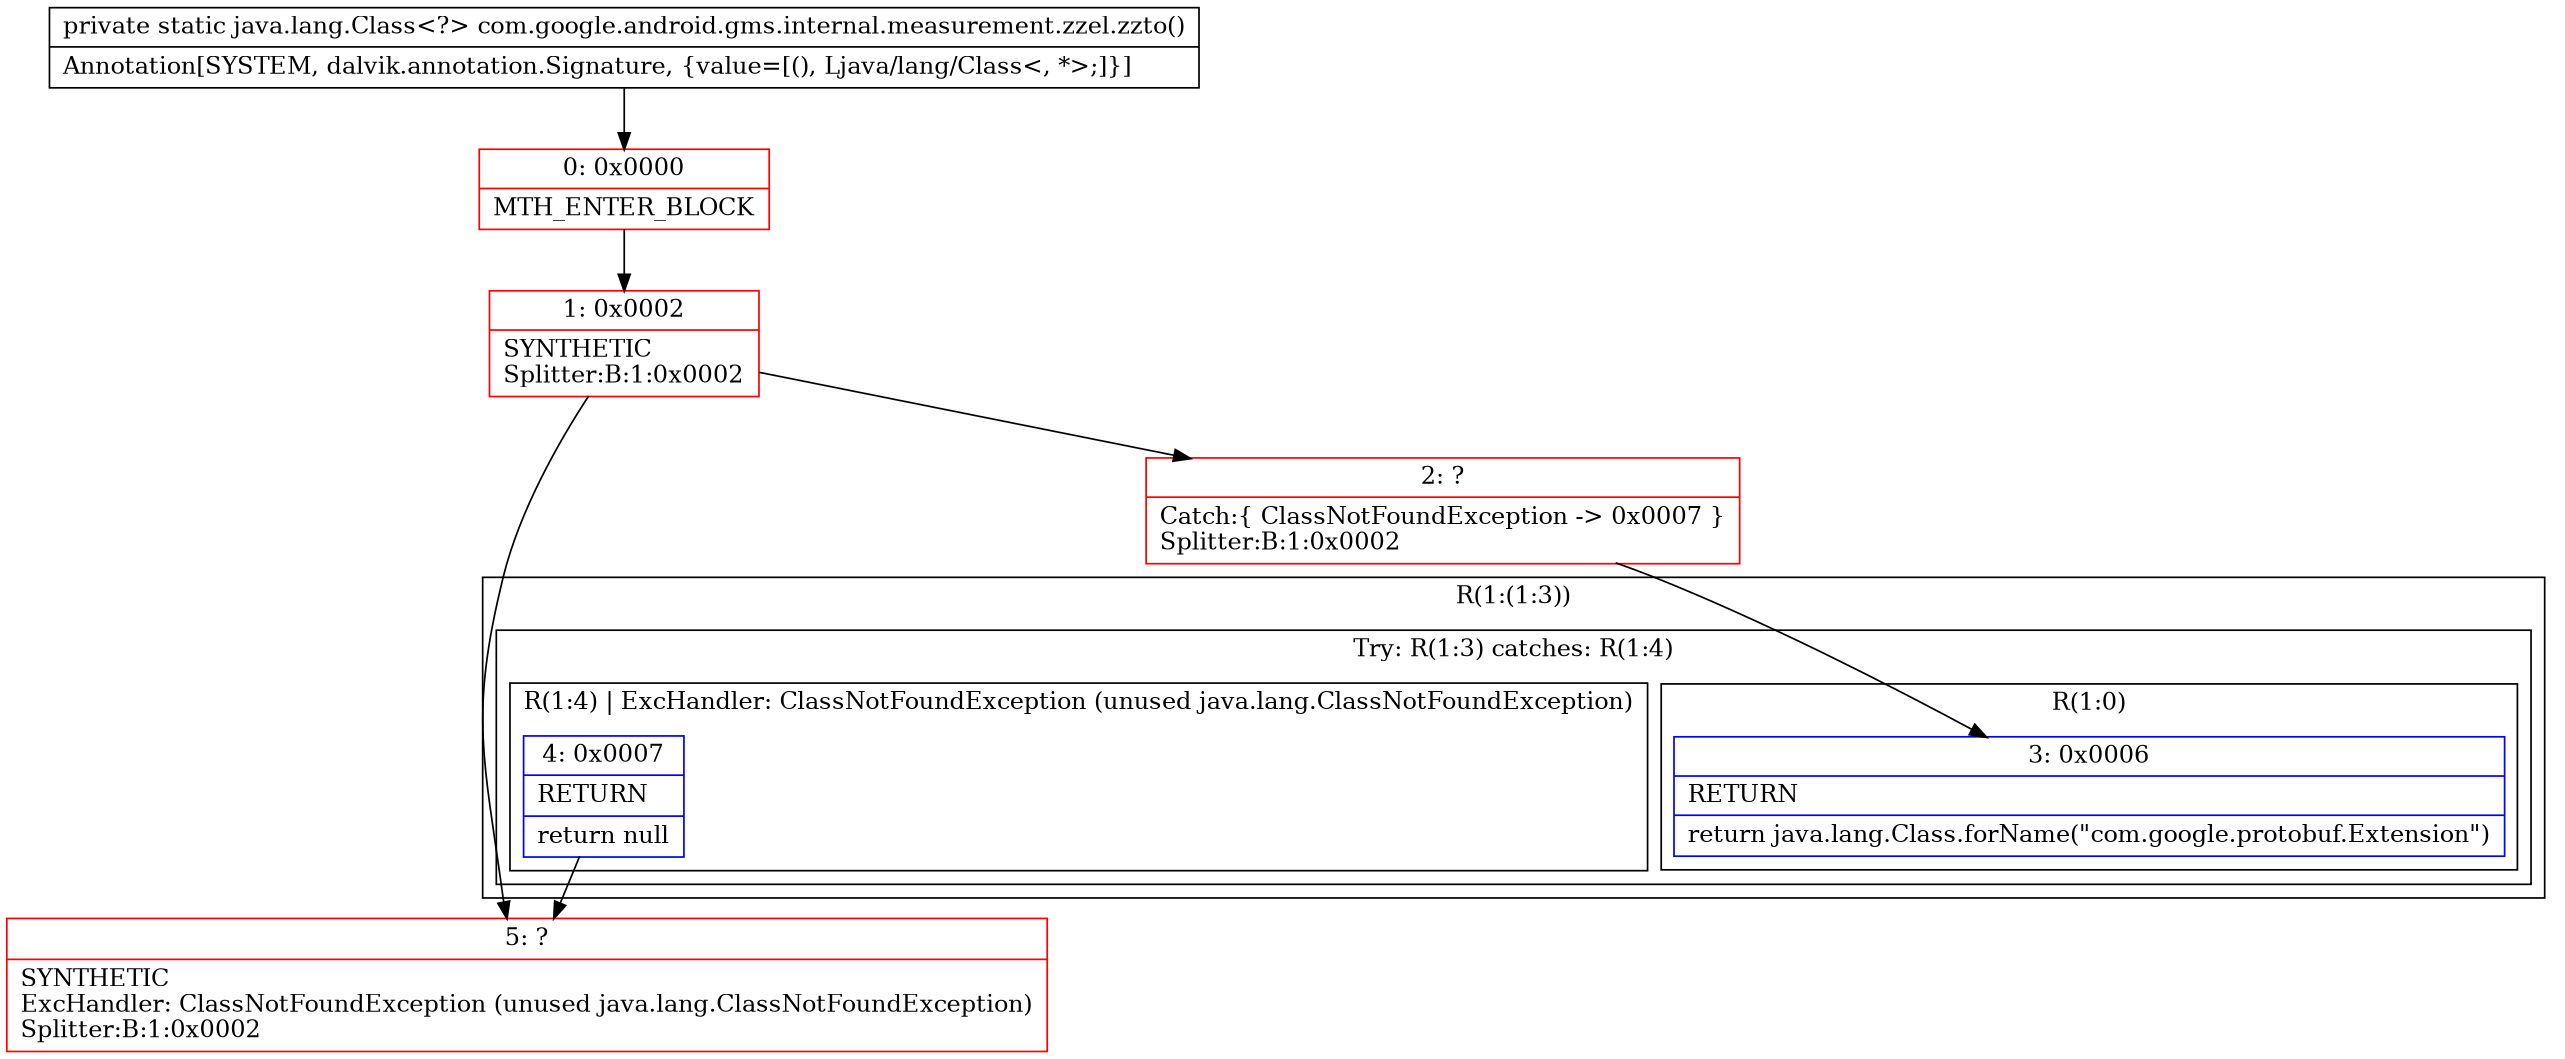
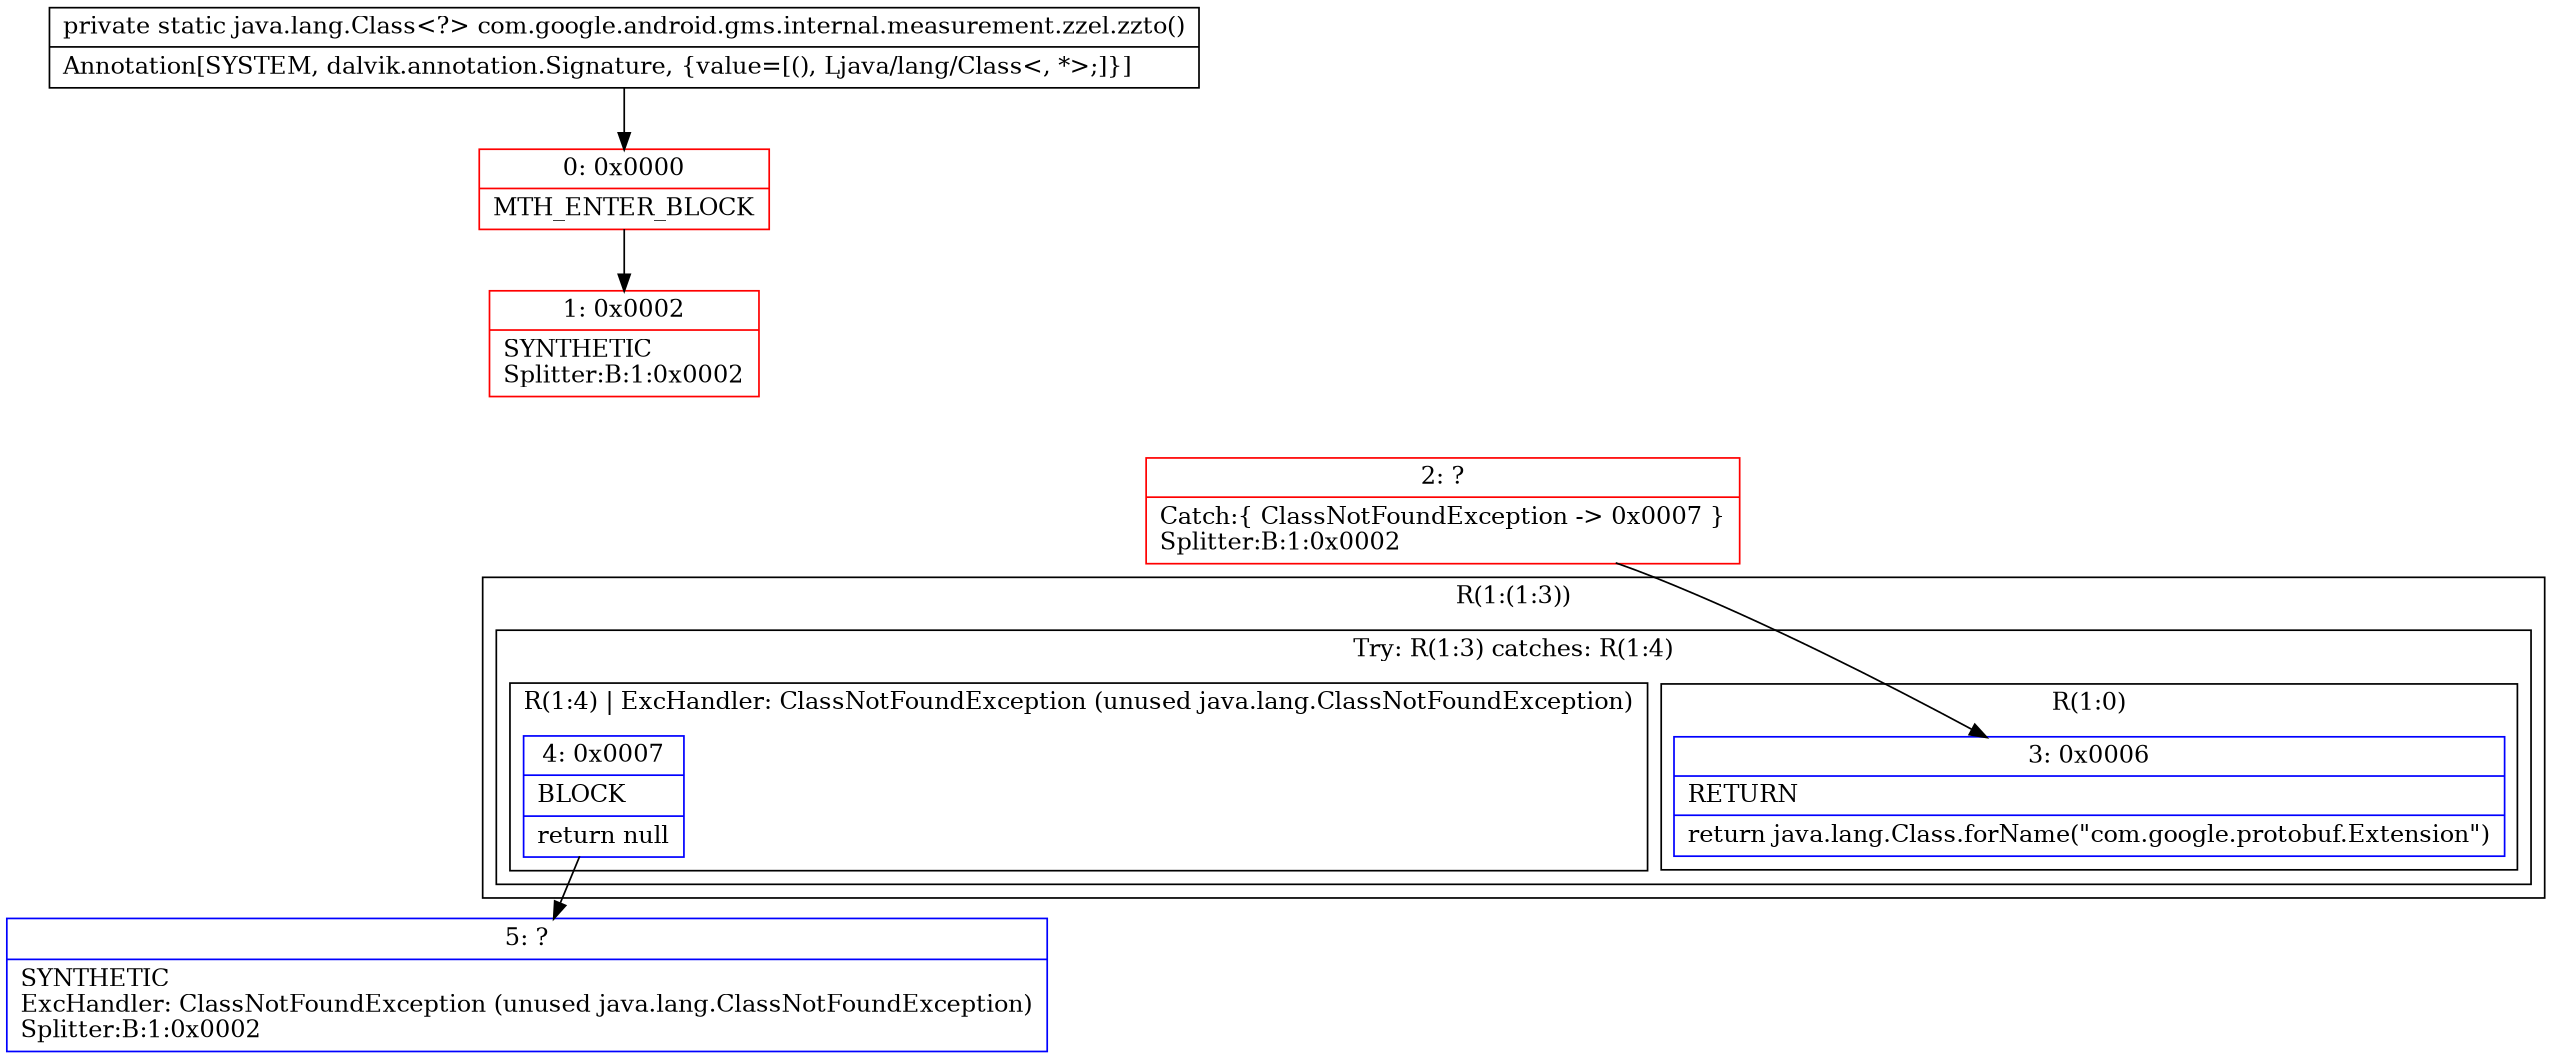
edge "1: 0x0002" -> "2: ?": removed
edge "1: 0x0002" -> "5: ?": removed
node "4: 0x0007": text "RETURN" -> "BLOCK"
node "5: ?": color red -> blue
